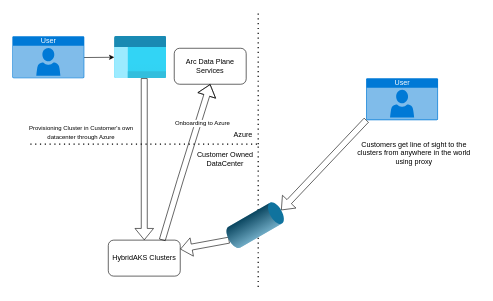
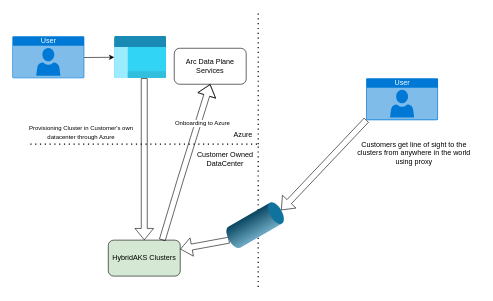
node "HybridAKS Clusters": fillcolor #ffffff -> #d5e8d4
